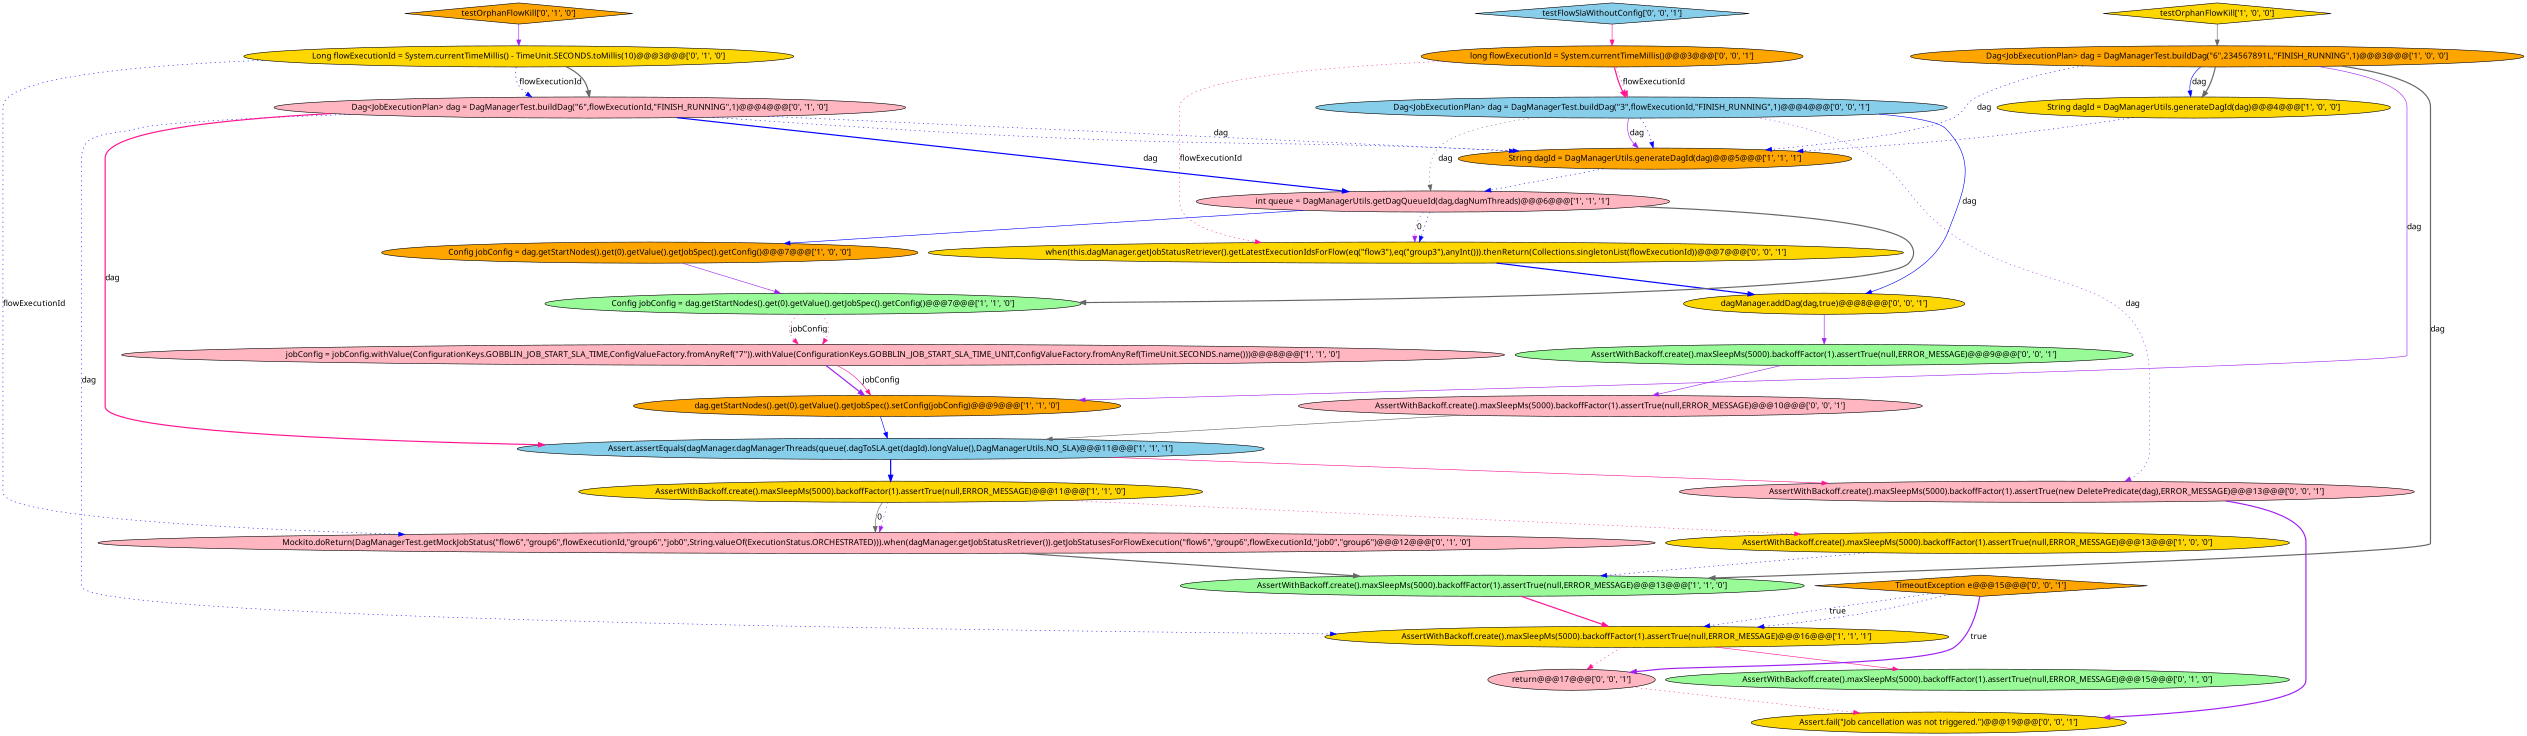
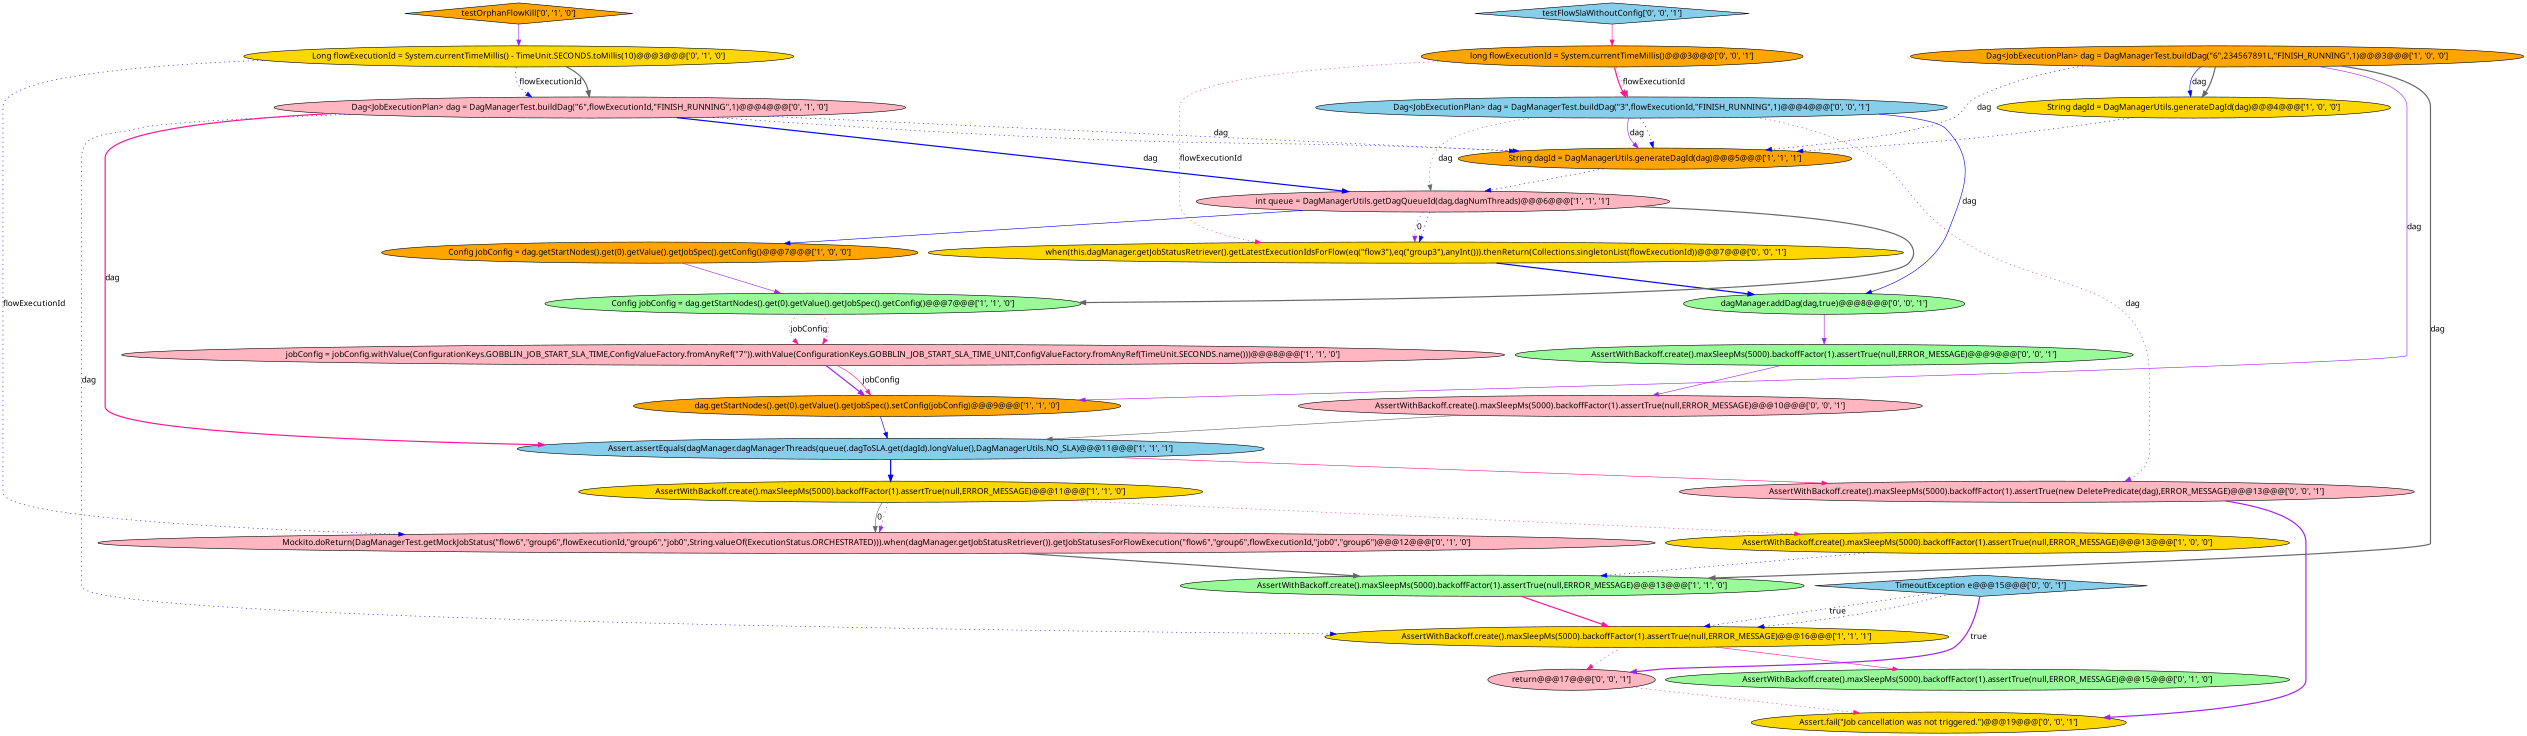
node "testOrphanFlowKill['1', '0', '0']": removed
node "dagManager.addDag(dag,true)@@@8@@@['0', '0', '1']": fillcolor gold -> palegreen
node "TimeoutException e@@@15@@@['0', '0', '1']": fillcolor orange -> skyblue
